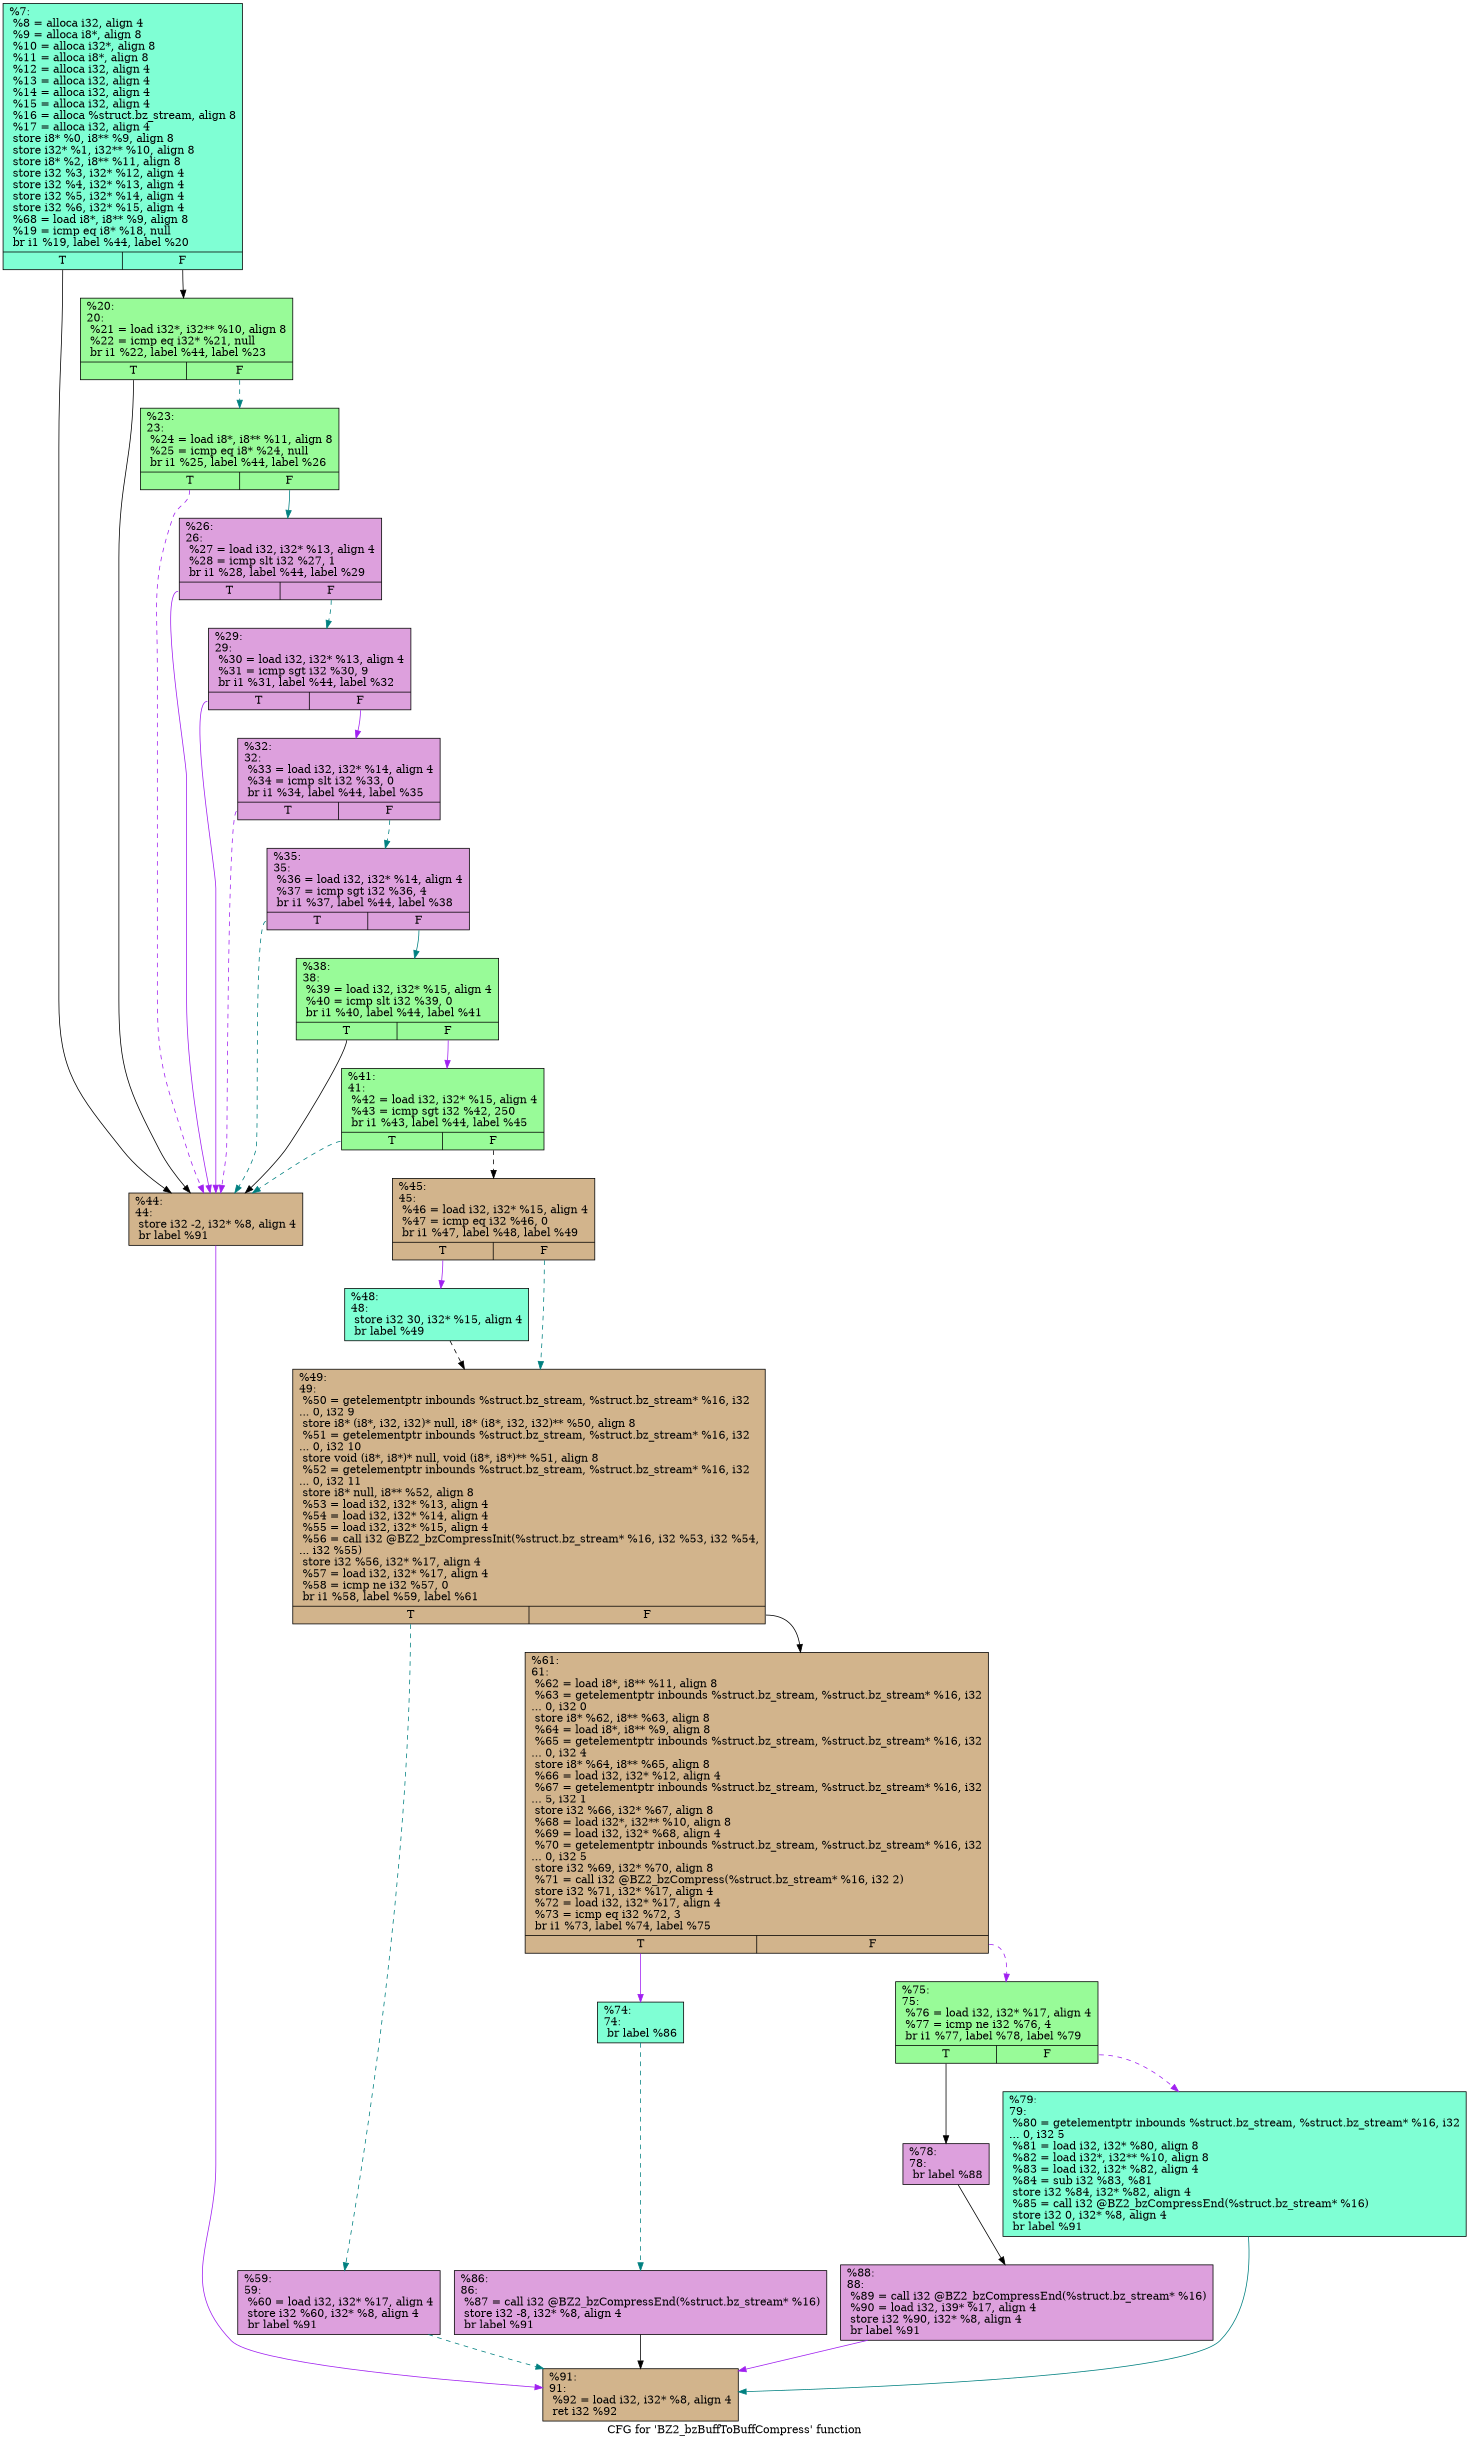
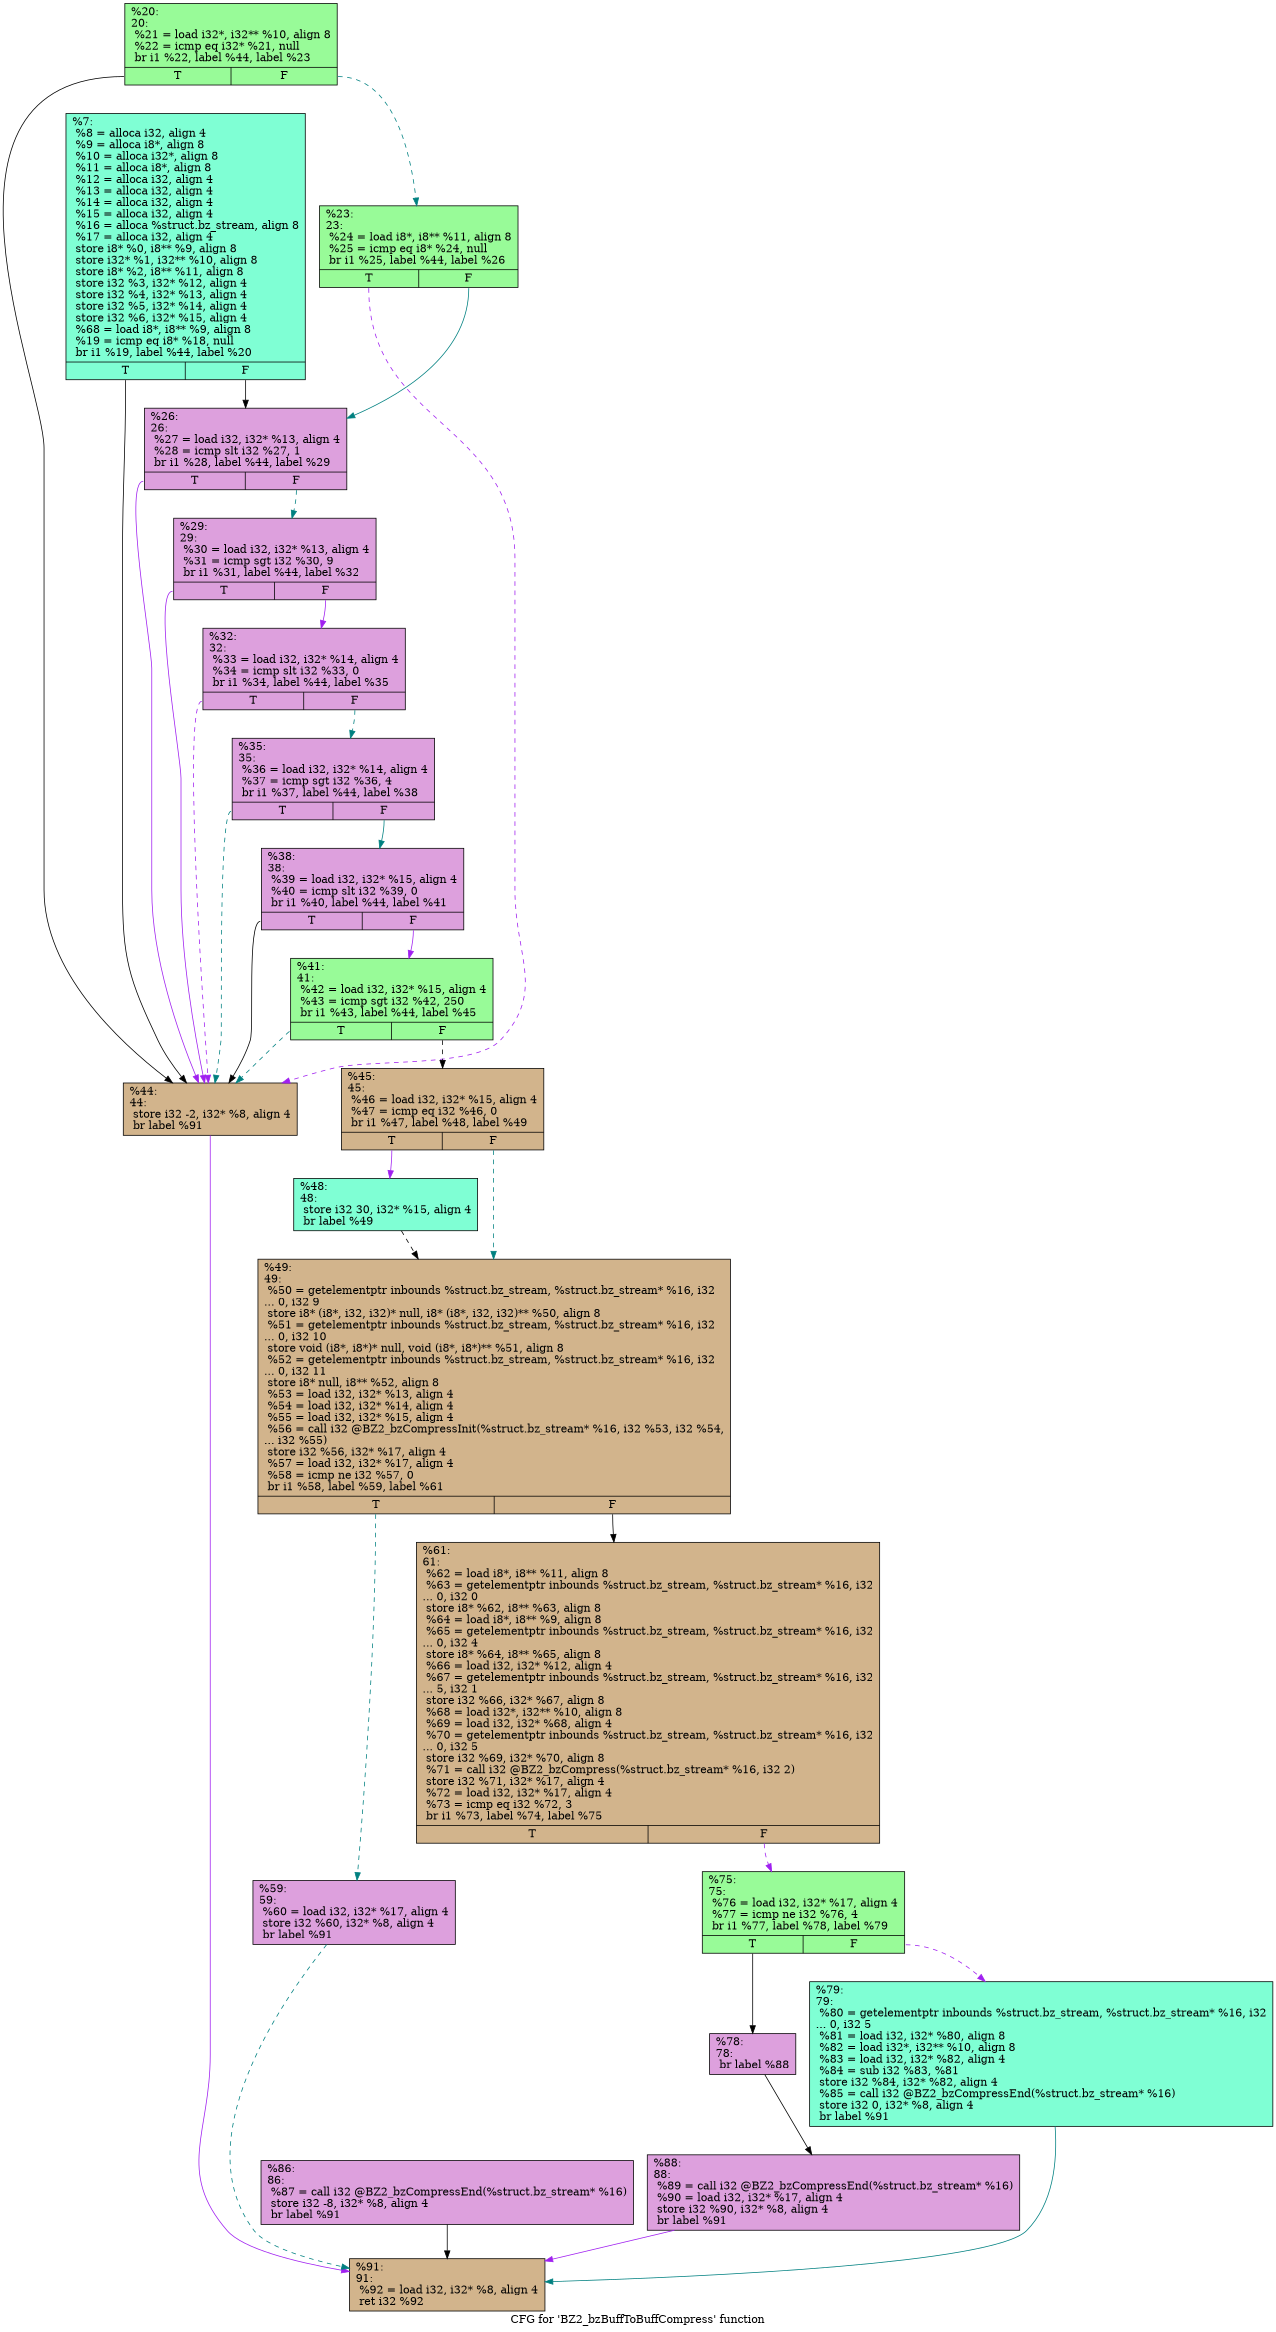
edge "%7:" -> "%20:": now "%7:" -> "%26:"
node "%38:": fillcolor palegreen -> plum
node "%74:": removed
node "%88:": text "%90 = load i32, i39* %17, align 4" -> "%90 = load i32, i32* %17, align 4"
